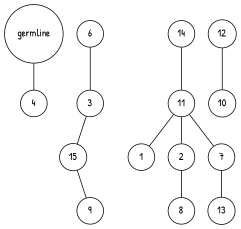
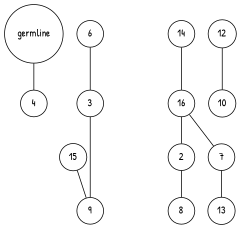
node "11": label "11" -> "16"
edge "3" -- "15": now "3" -- "9"
node "1": removed
